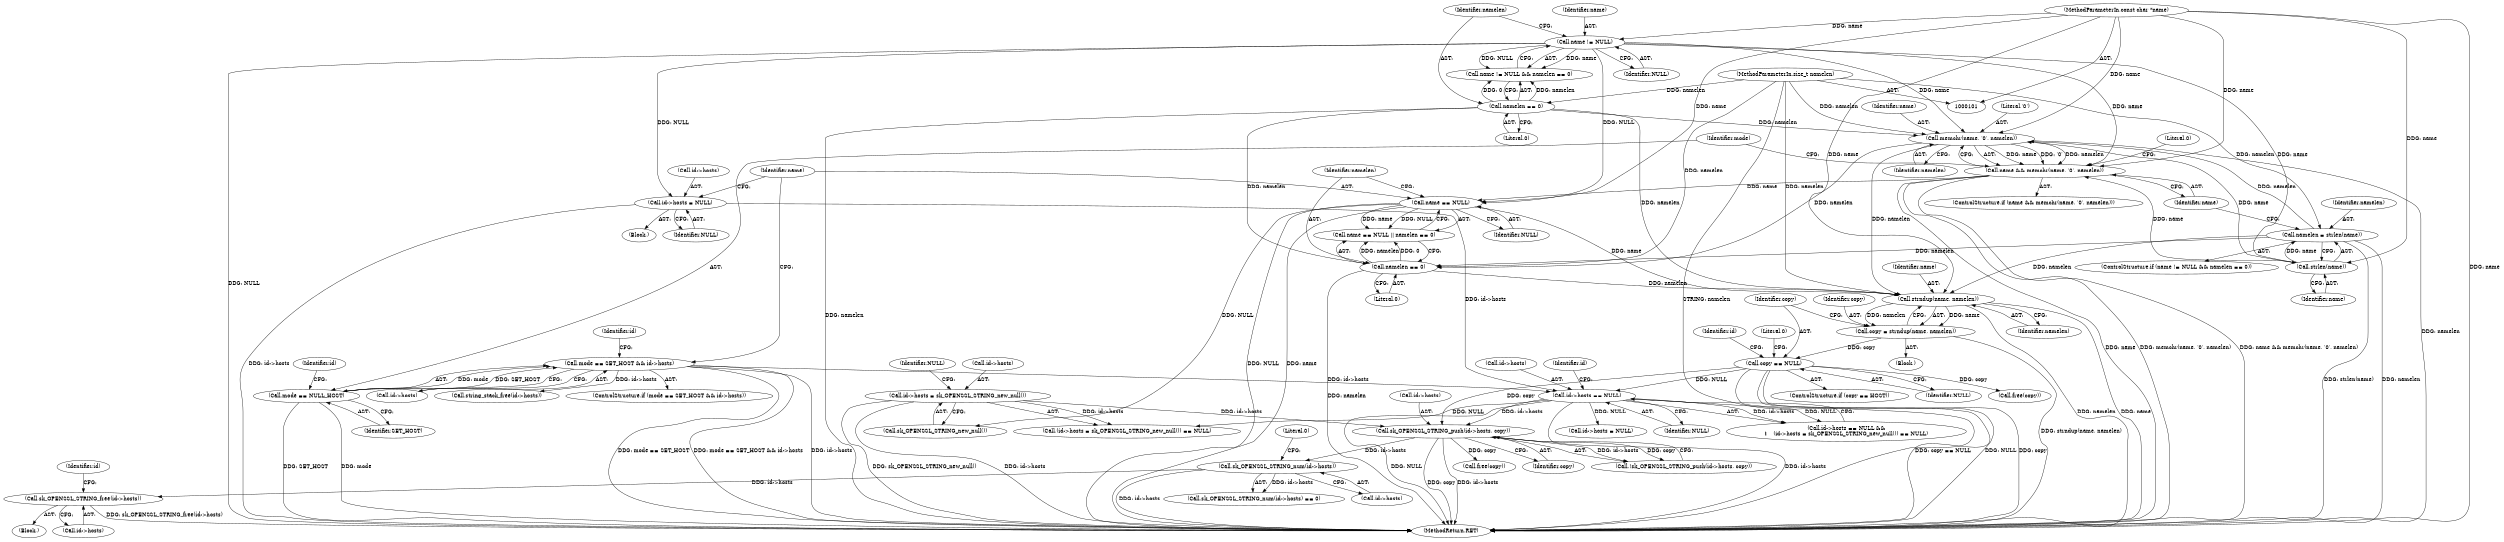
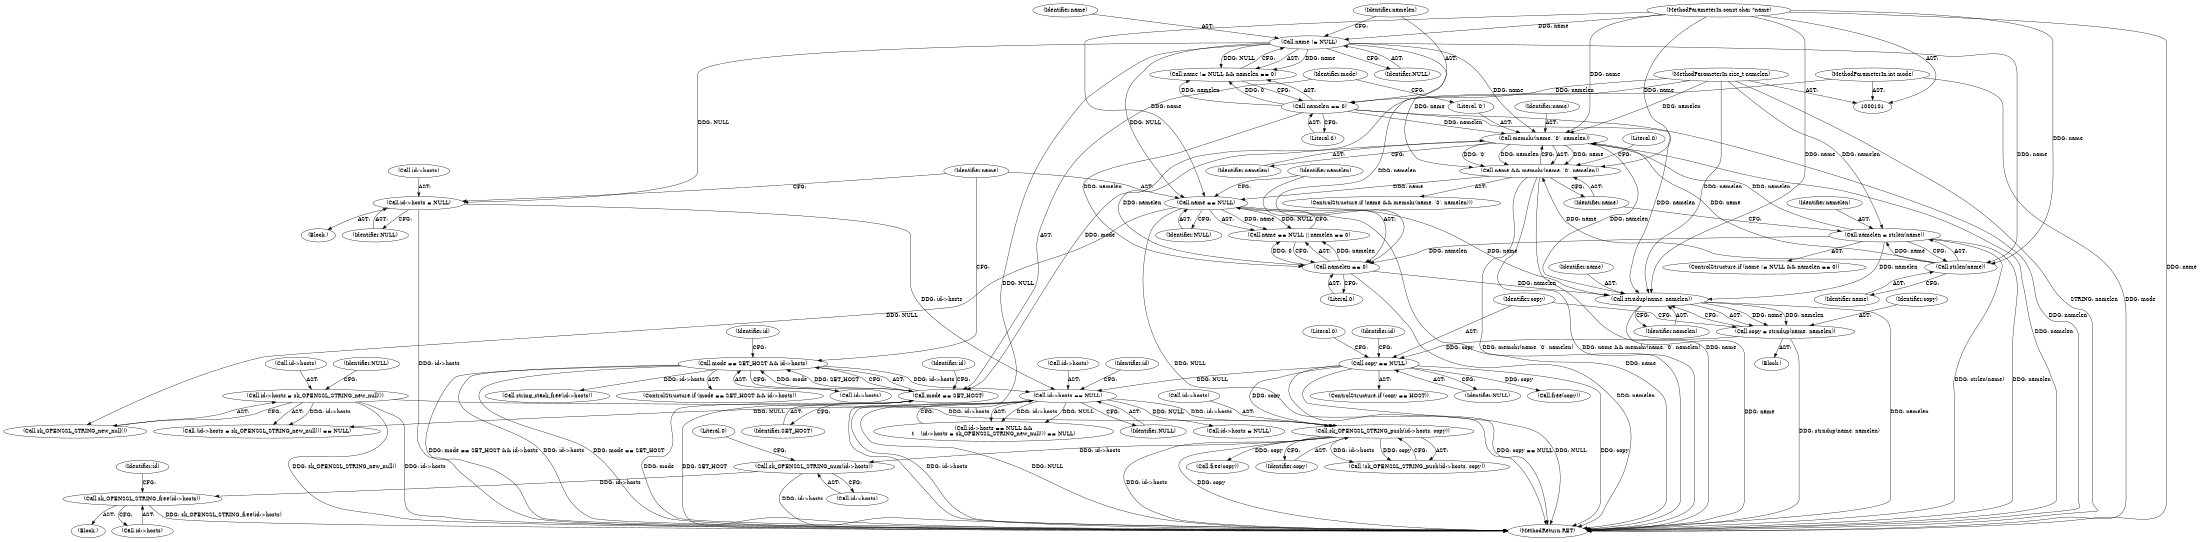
node "(MethodParameterIn,int mode)": added
edge "(Identifier,mode)" -> "(Call,name && memchr(name, '0', namelen))": now "(Identifier,mode)" -> "(Literal,'0')"
node "(Call,mode == NULL_HOST)": label "(Call,mode == NULL_HOST)" -> "(Call,mode == SET_HOST)"
node "(Call,sk_OPENSSL_STRING_num(id->hosts) == 0)": removed
